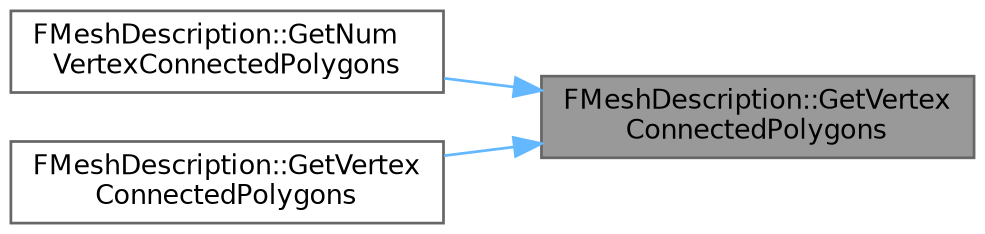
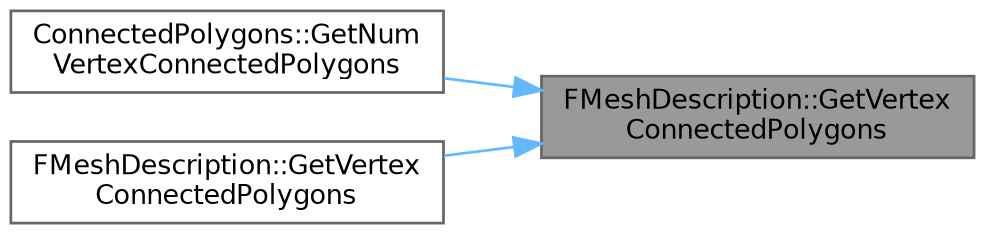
node "FMeshDescription::GetNum VertexConnectedPolygons": label "FMeshDescription::GetNum VertexConnectedPolygons" -> "ConnectedPolygons::GetNum VertexConnectedPolygons"
